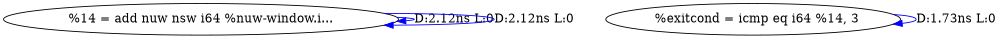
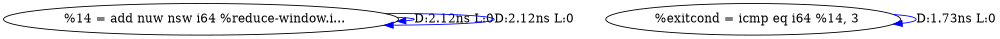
node "%14 = add nuw nsw i64 %nuw-window.i...": label "%14 = add nuw nsw i64 %nuw-window.i..." -> "%14 = add nuw nsw i64 %reduce-window.i..."
